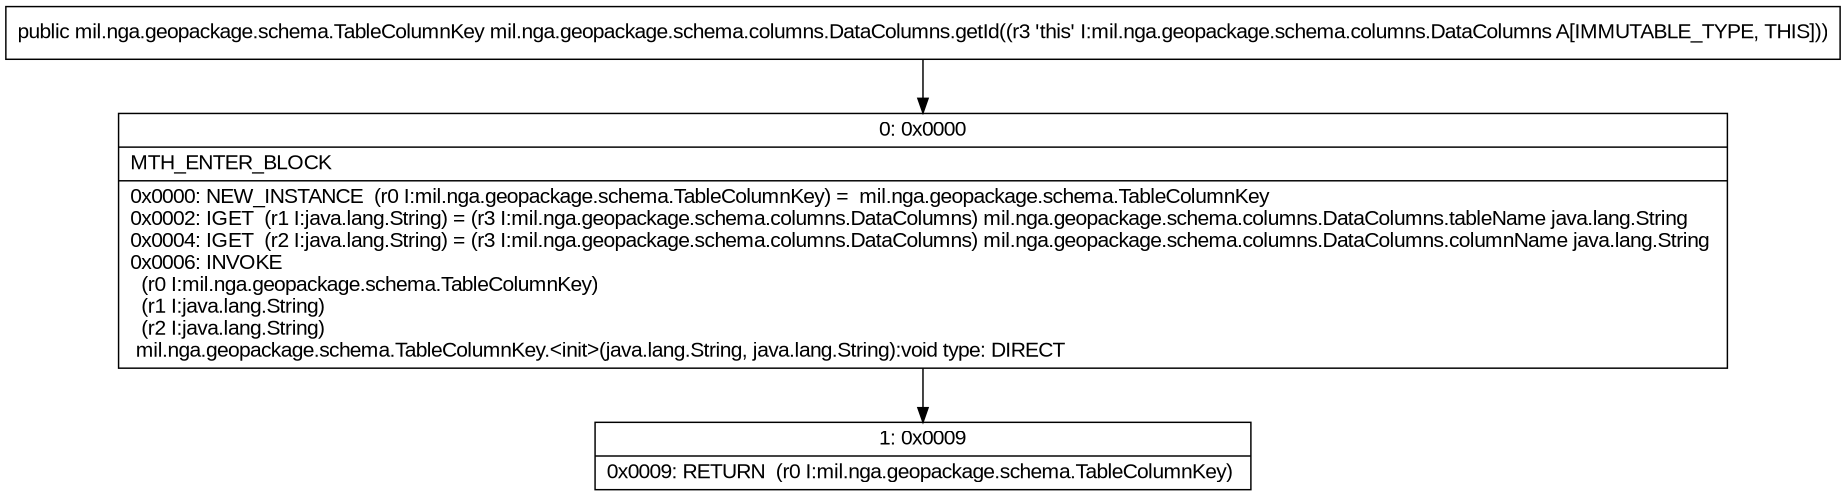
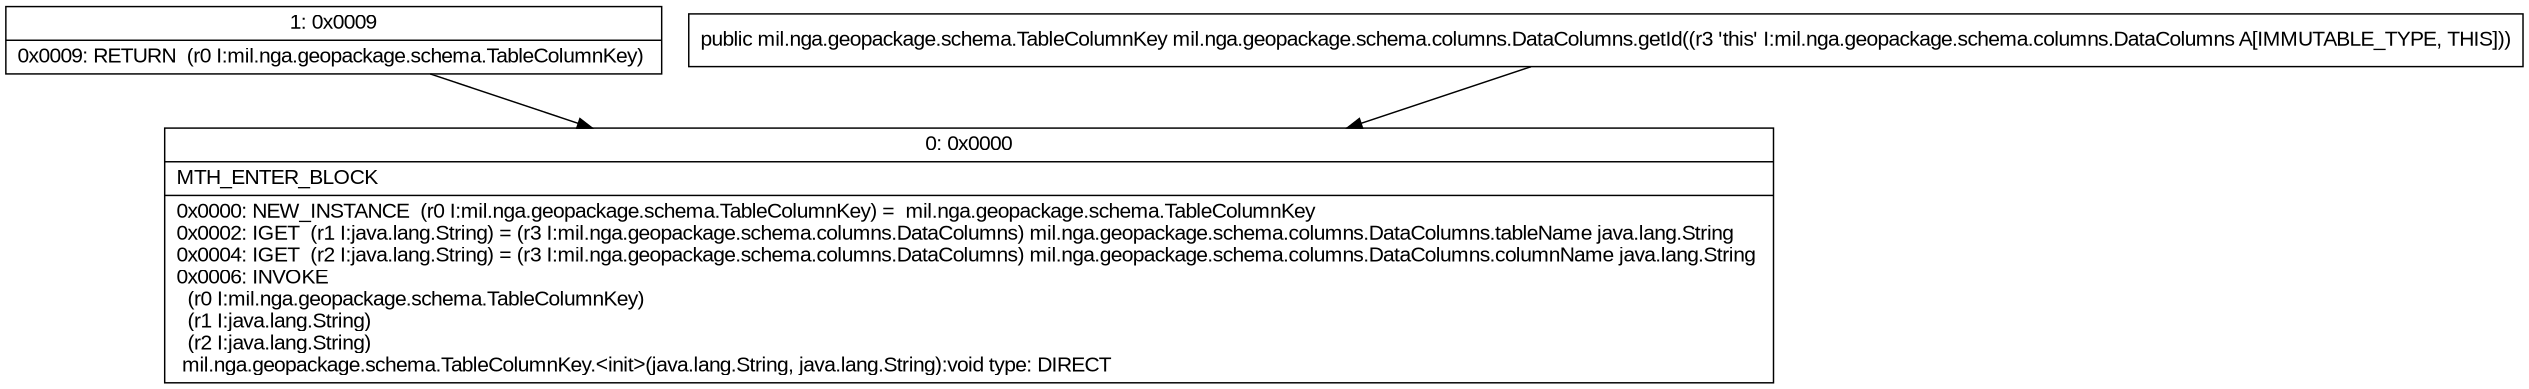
edge "0: 0x0000" -> "1: 0x0009": reversed
